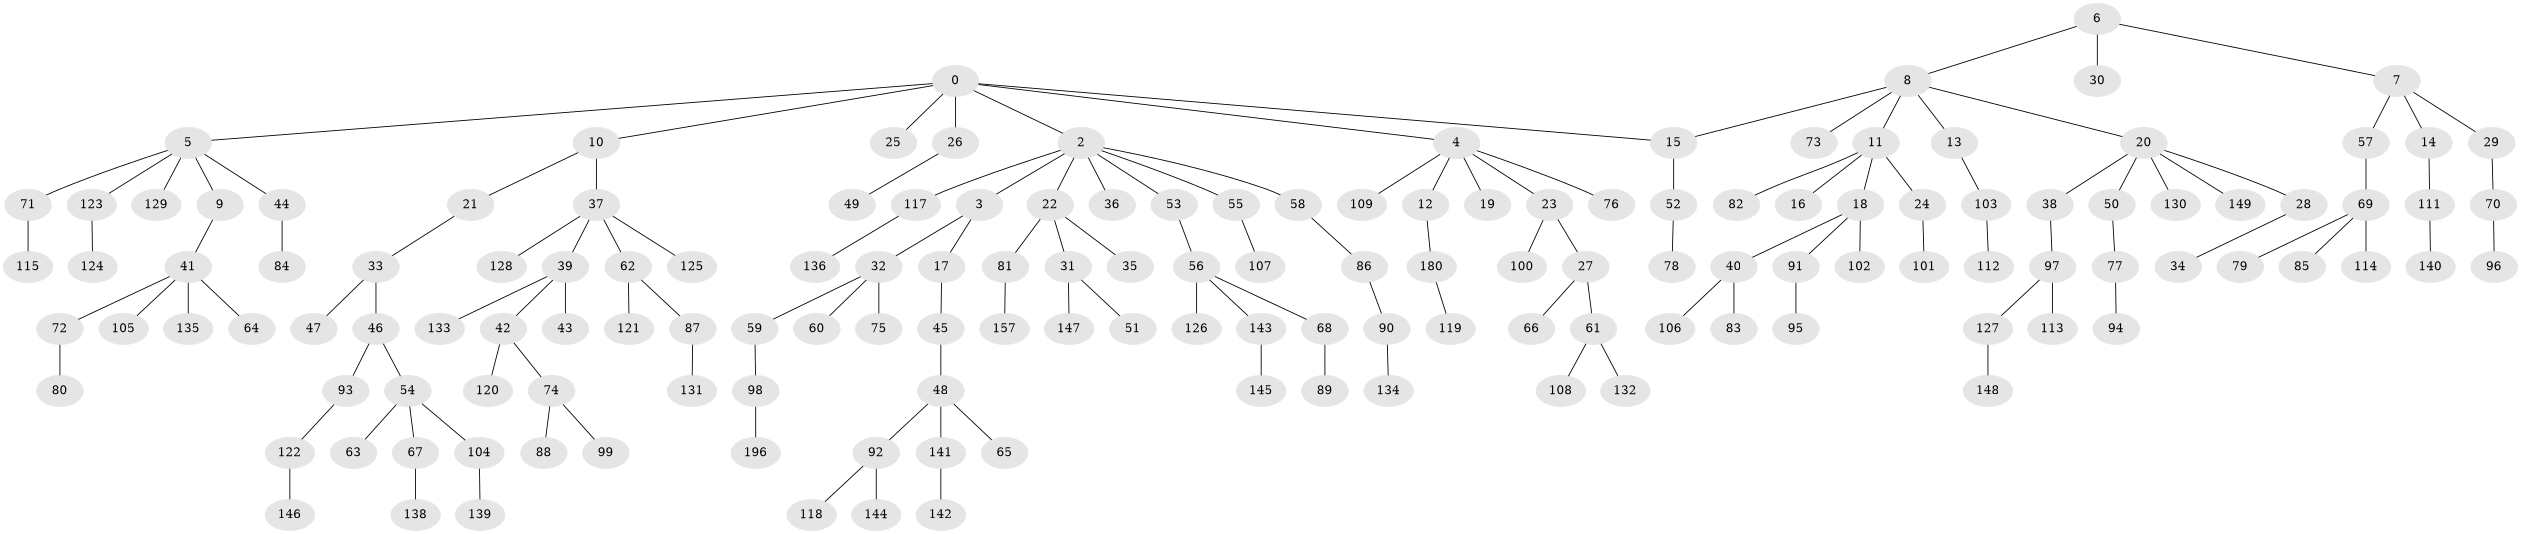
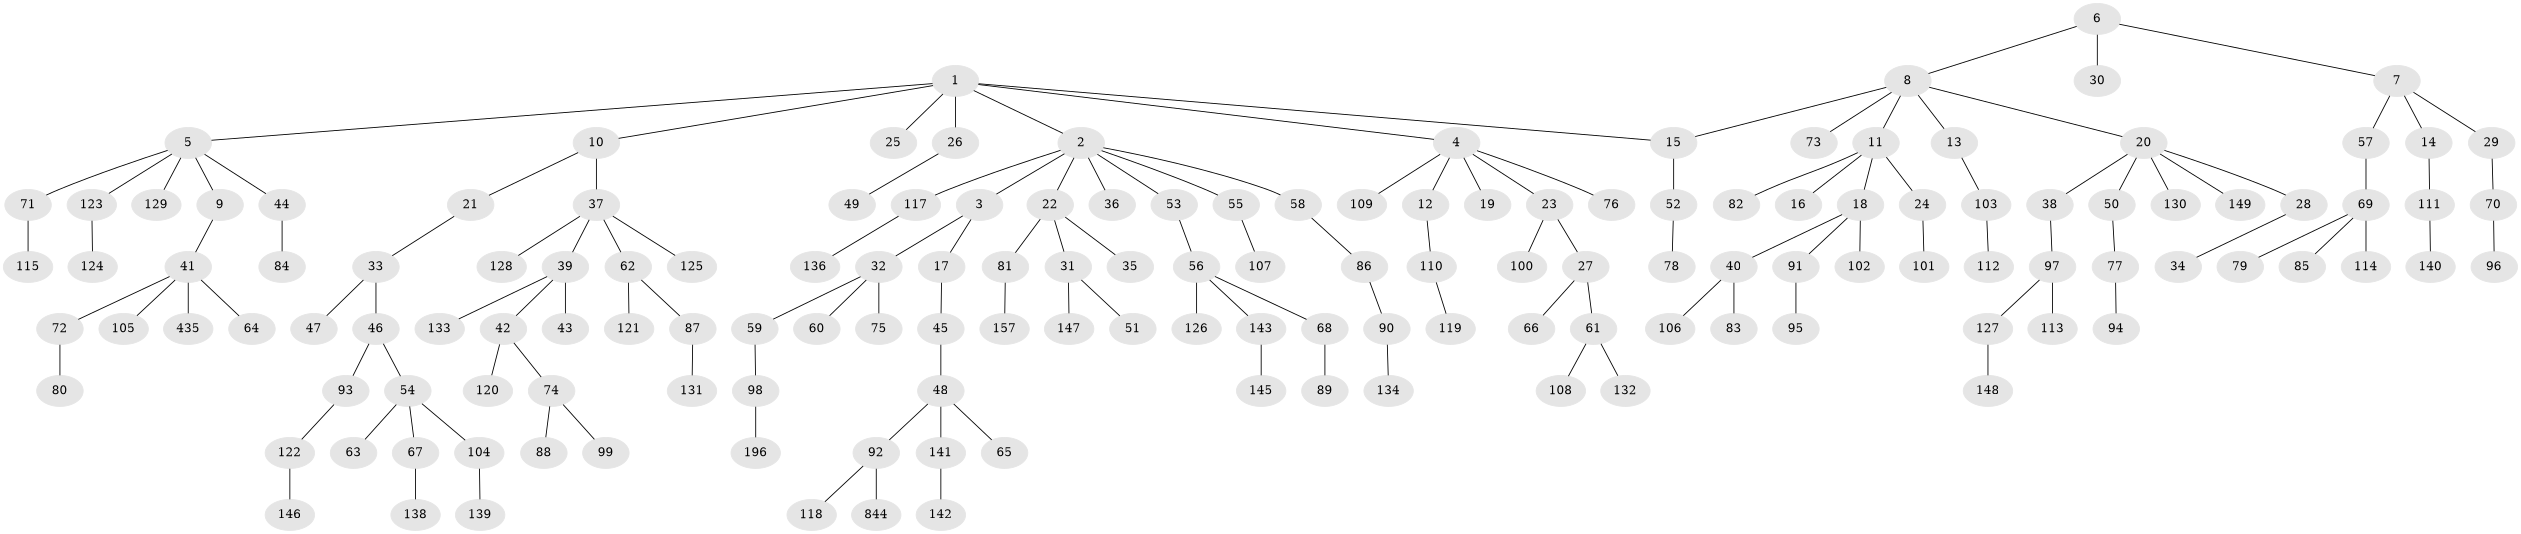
node "0": label "0" -> "1"
node "180": label "180" -> "110"
node "135": label "135" -> "435"
node "144": label "144" -> "844"
